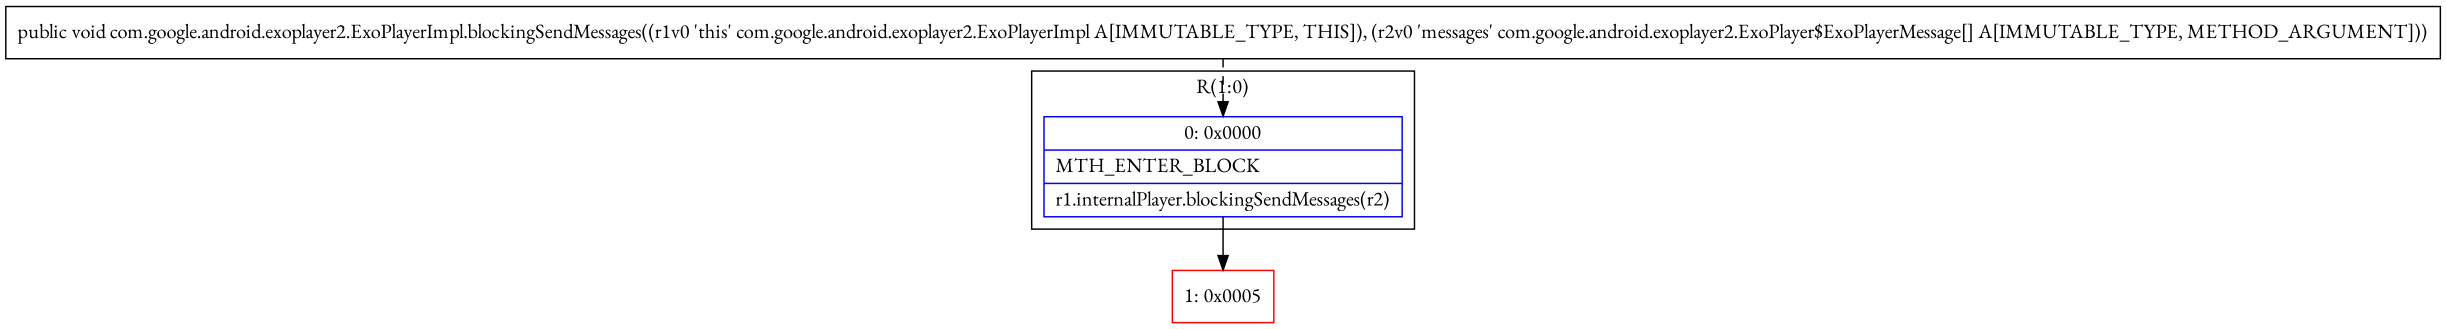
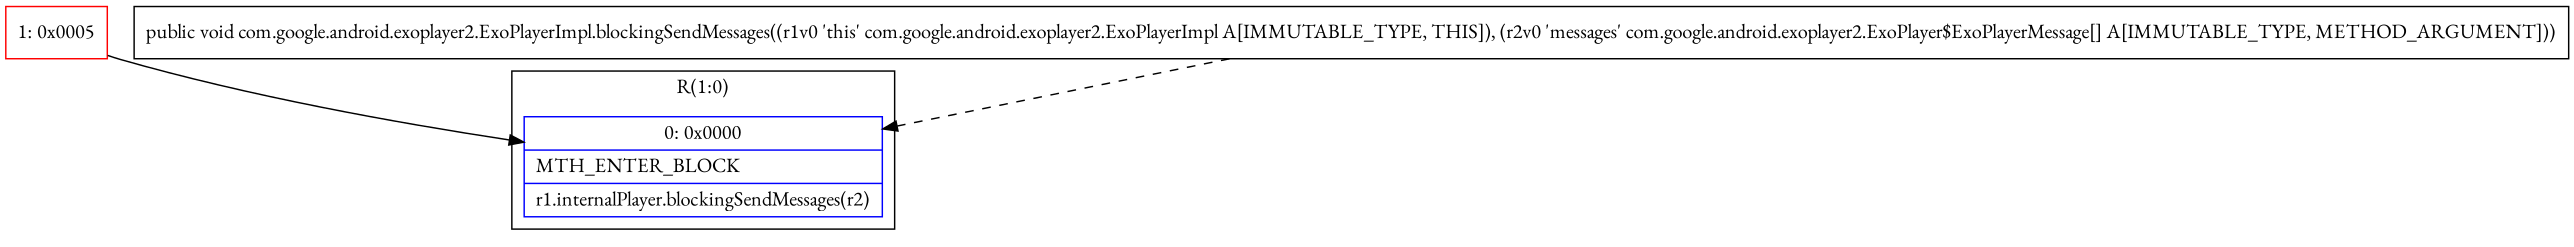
edge "0: 0x0000" -> "1: 0x0005": reversed
